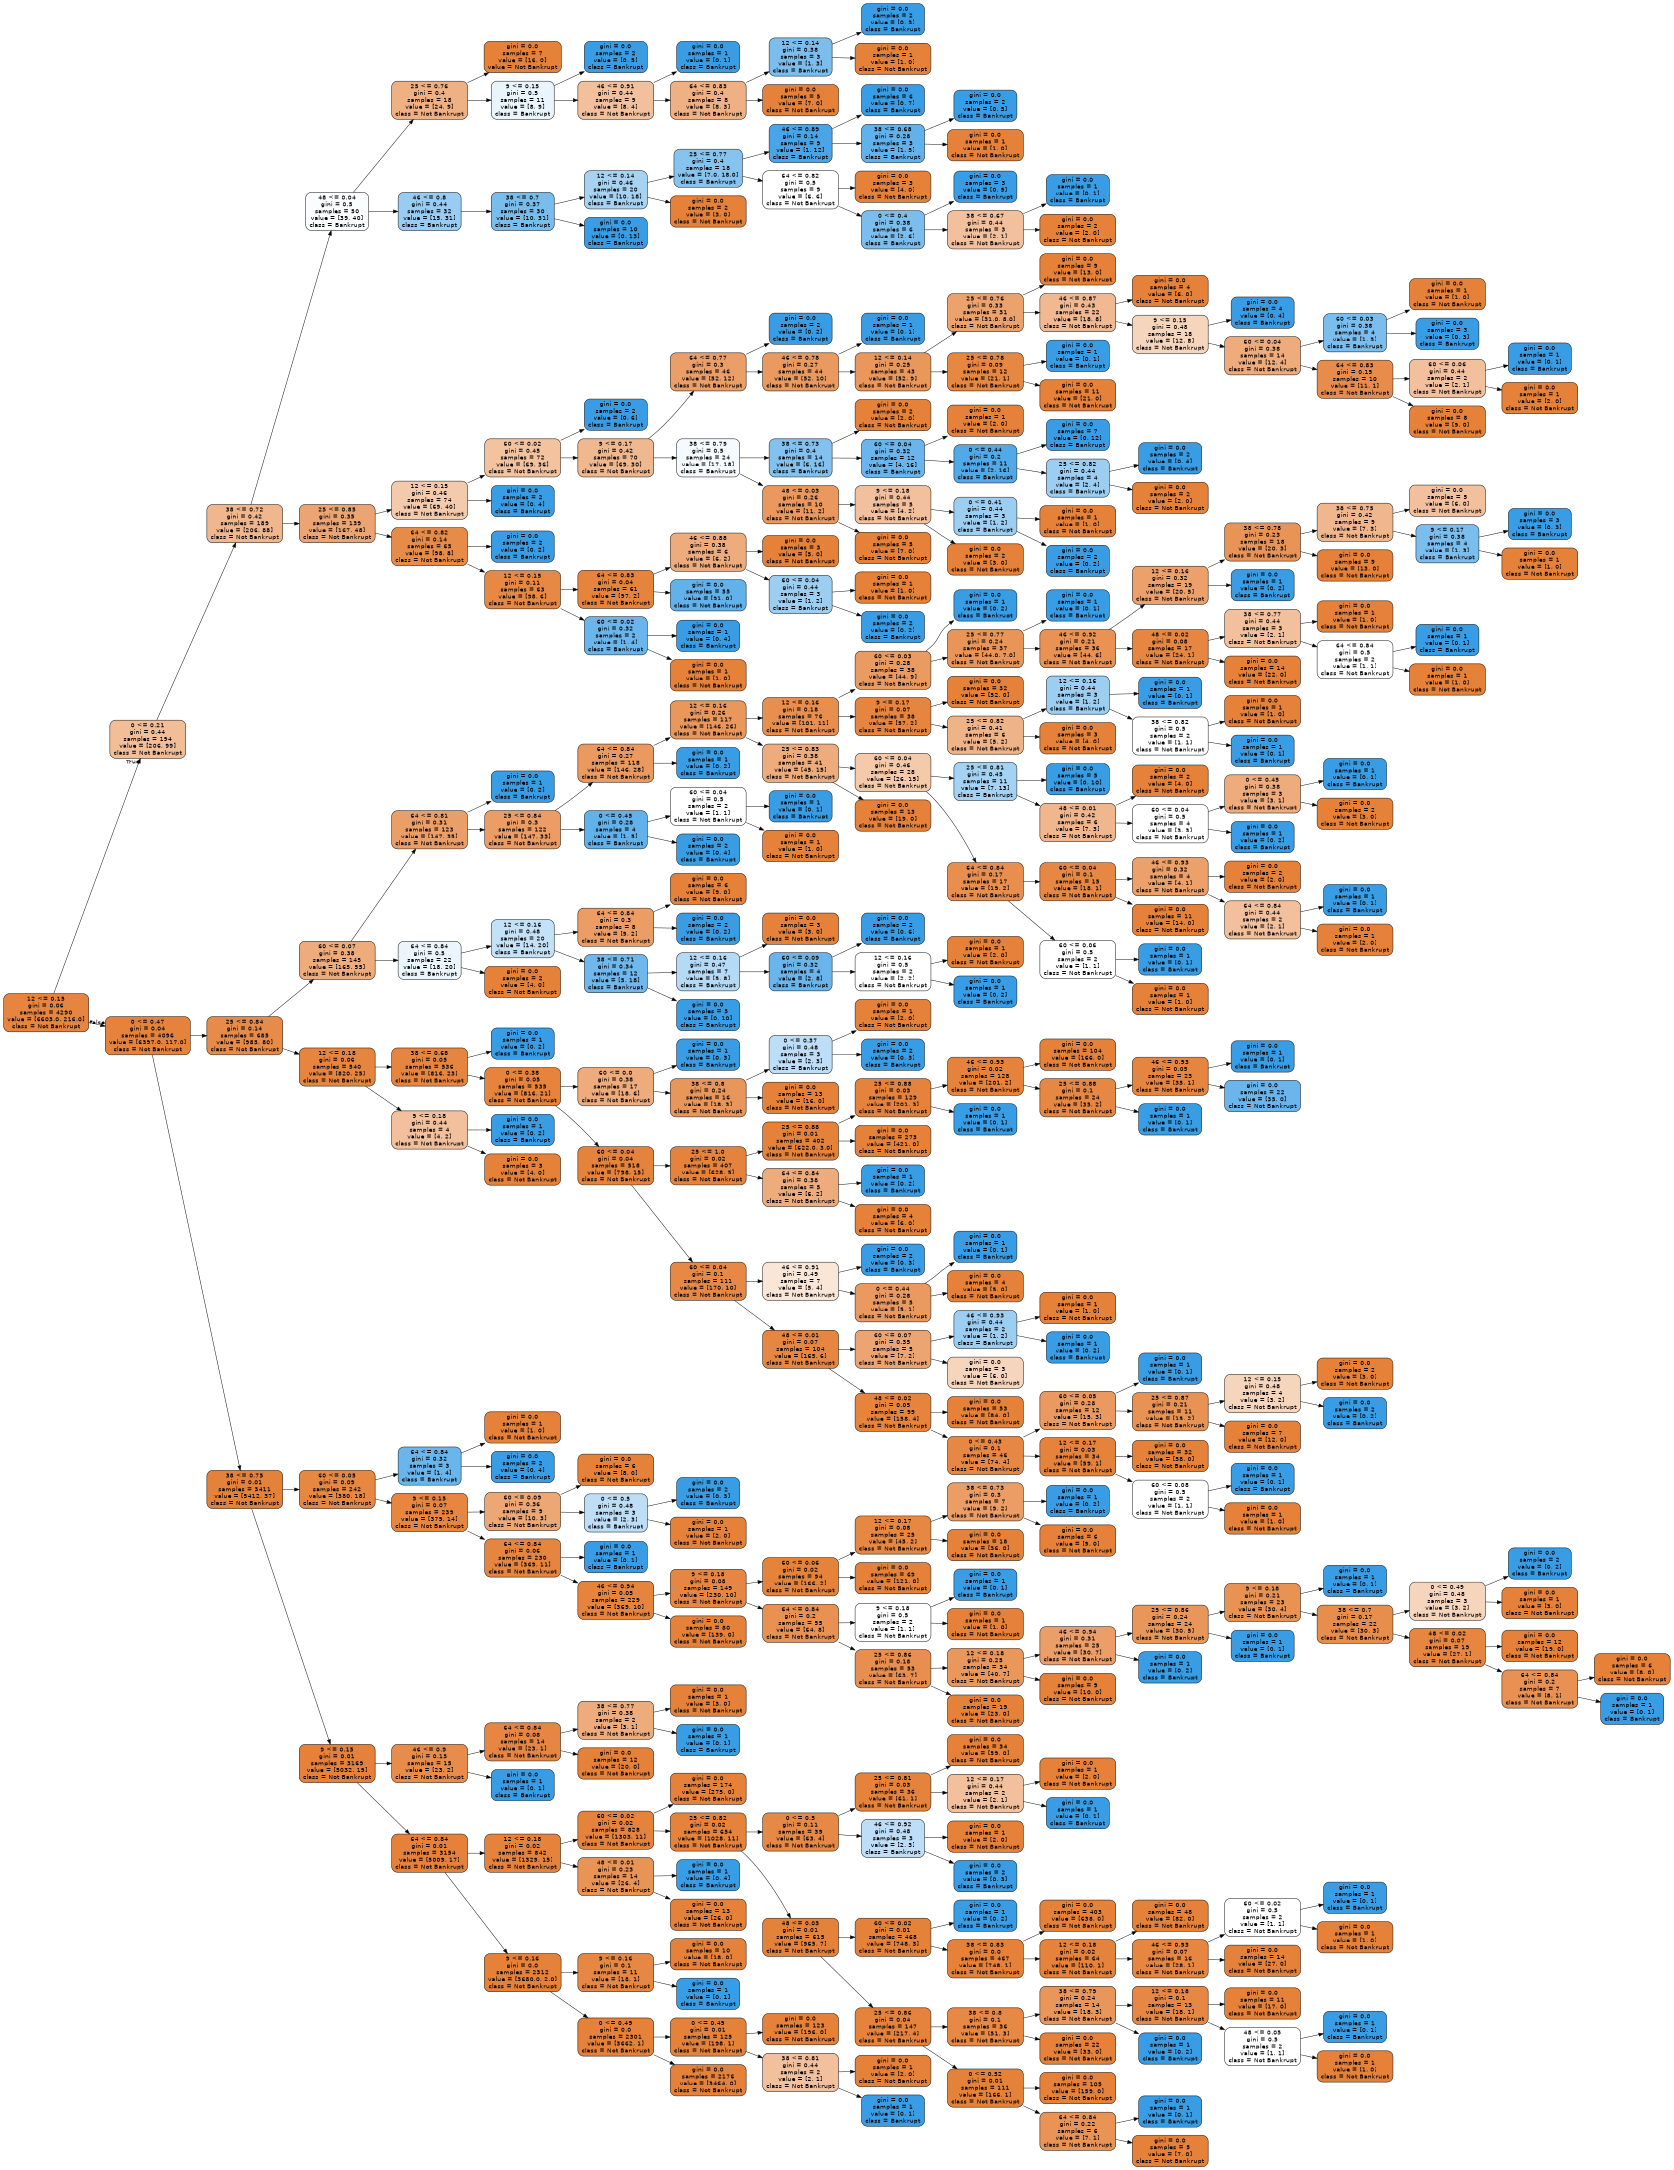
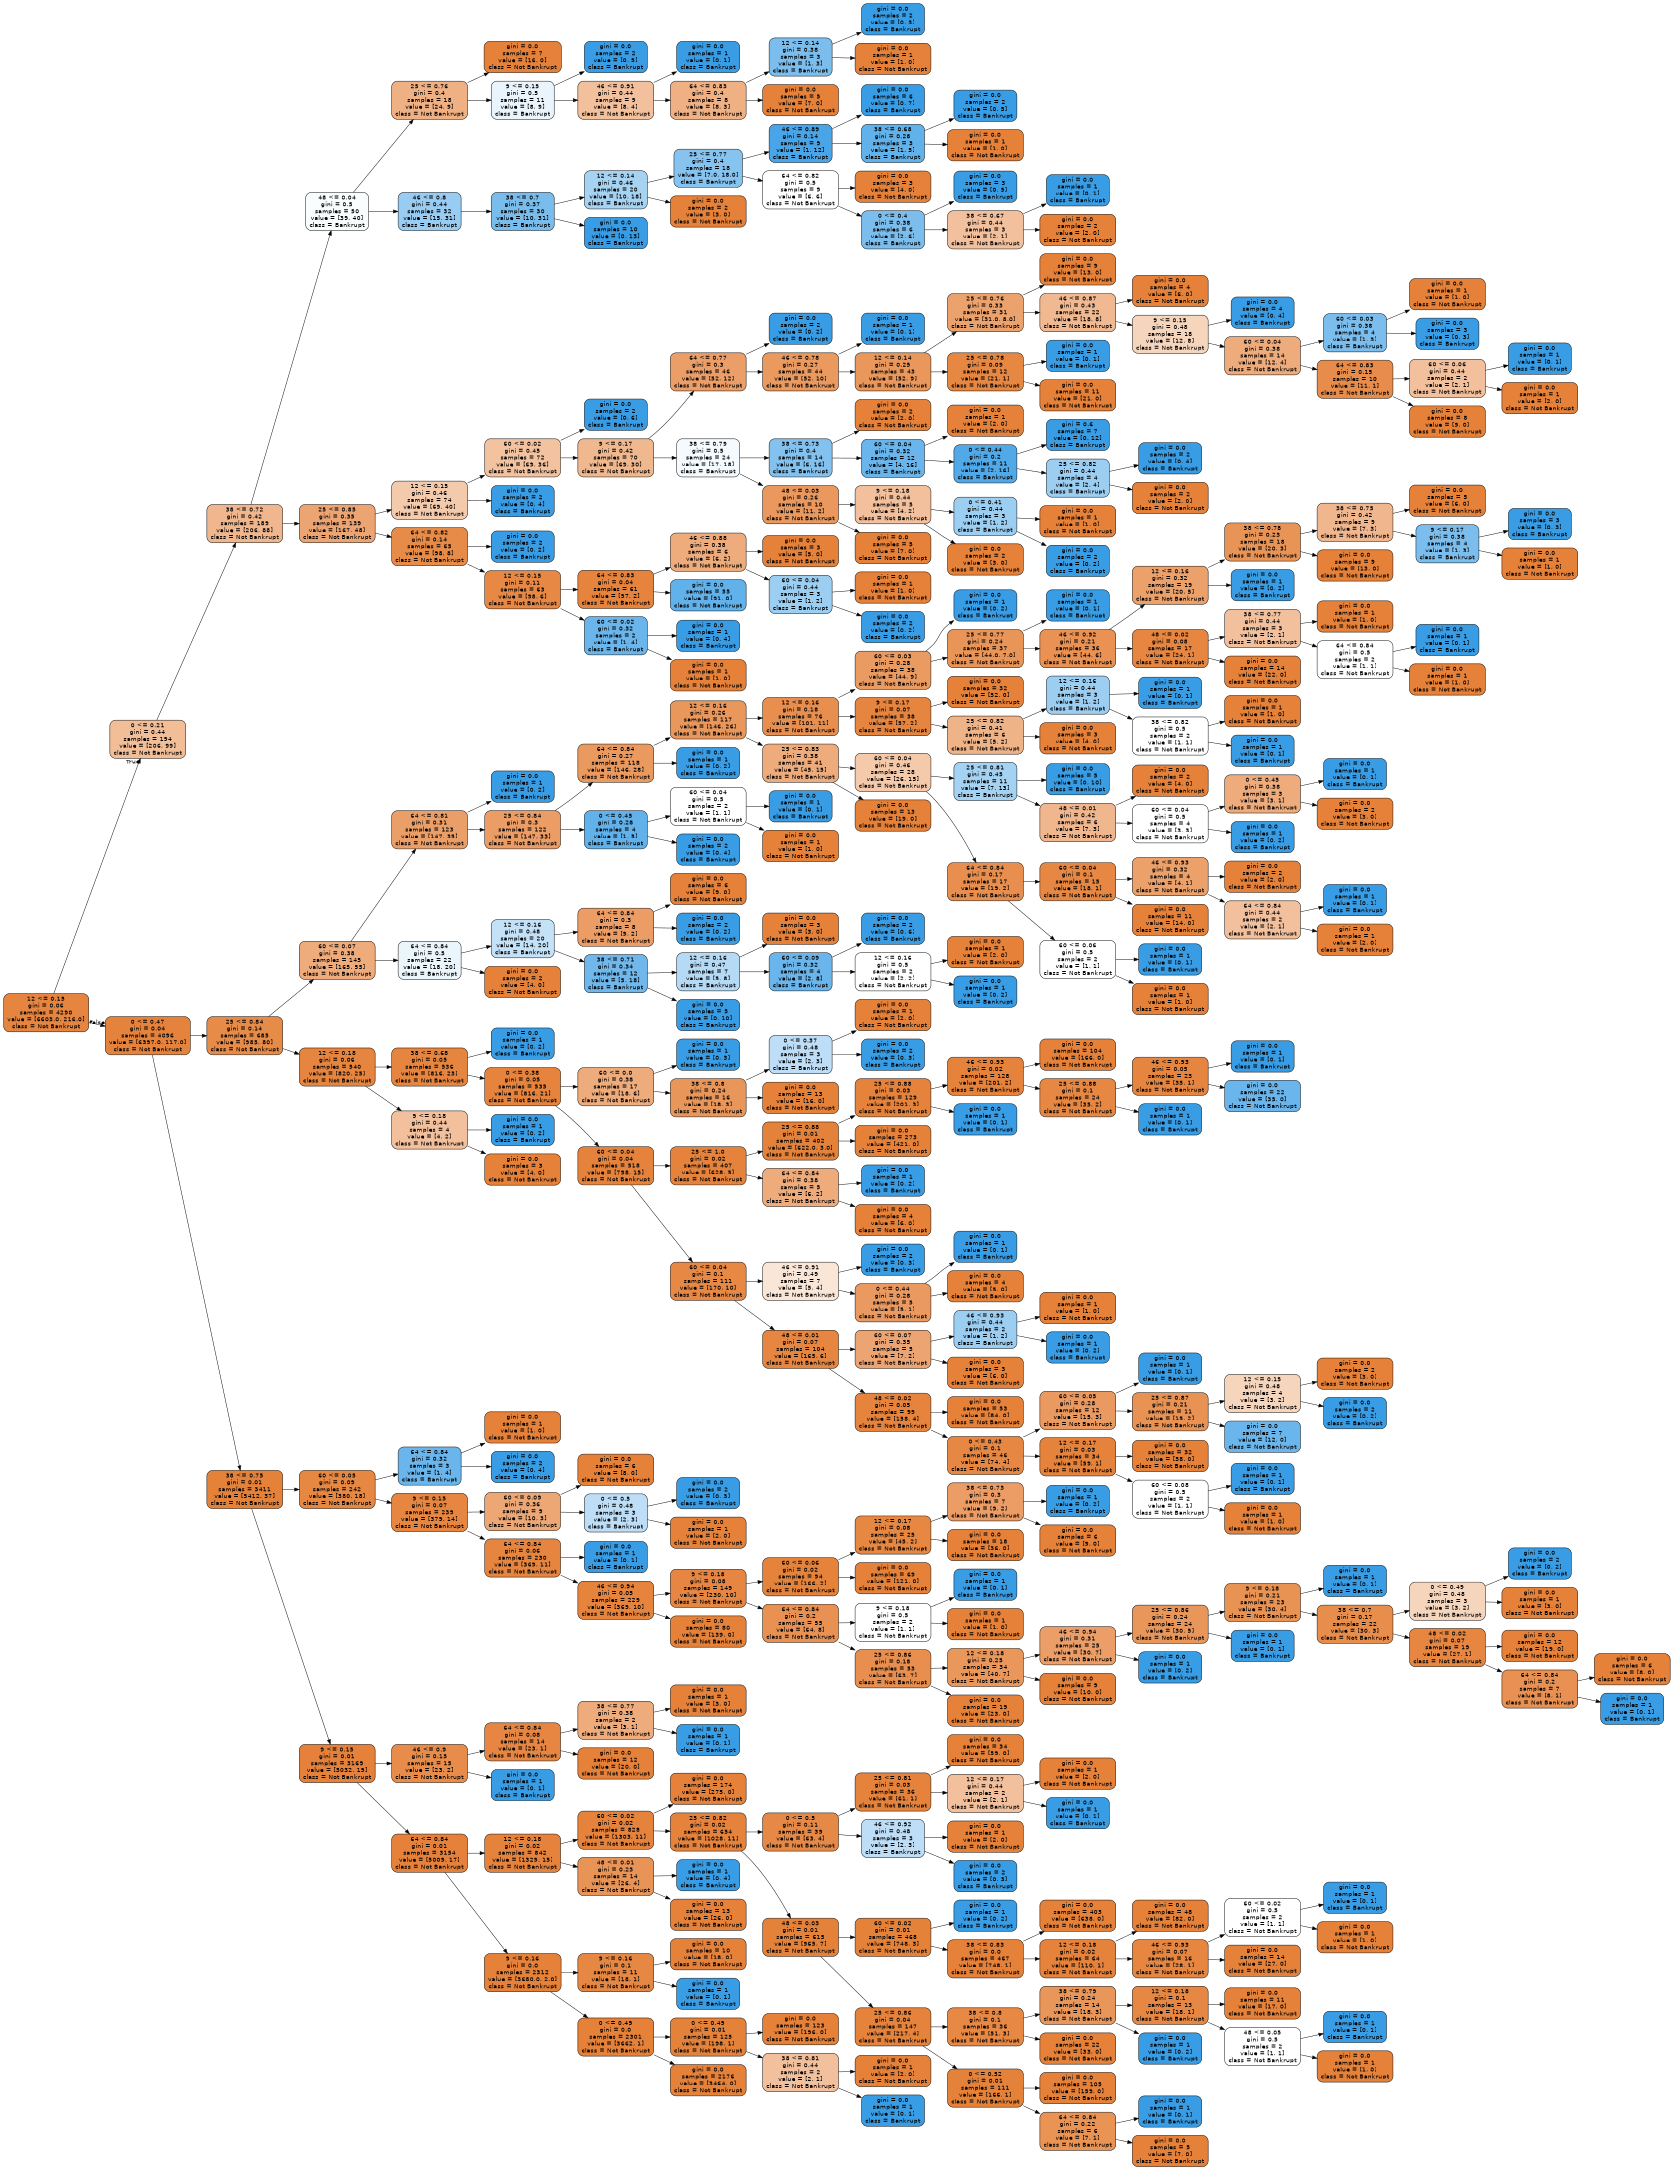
node "gini = 0.0 samples = 7 value = [16, 0] value = Not Bankrupt": label "gini = 0.0 samples = 7 value = [16, 0] value = Not Bankrupt" -> "gini = 0.0 samples = 7 value = [16, 0] class = Not Bankrupt"
node "gini = 0.0 samples = 7 value = [0, 12] class = Bankrupt": label "gini = 0.0 samples = 7 value = [0, 12] class = Bankrupt" -> "gini = 0.6 samples = 7 value = [0, 12] class = Bankrupt"
node "gini = 0.0 samples = 5 value = [6, 0] class = Not Bankrupt": fillcolor #f2c09c -> #e58139
node "gini = 0.0 samples = 3 value = [6, 0] class = Not Bankrupt": fillcolor #f6d5bd -> #e58139
node "gini = 0.0 samples = 7 value = [12, 0] class = Not Bankrupt": fillcolor #e58139 -> #6ab6ec
